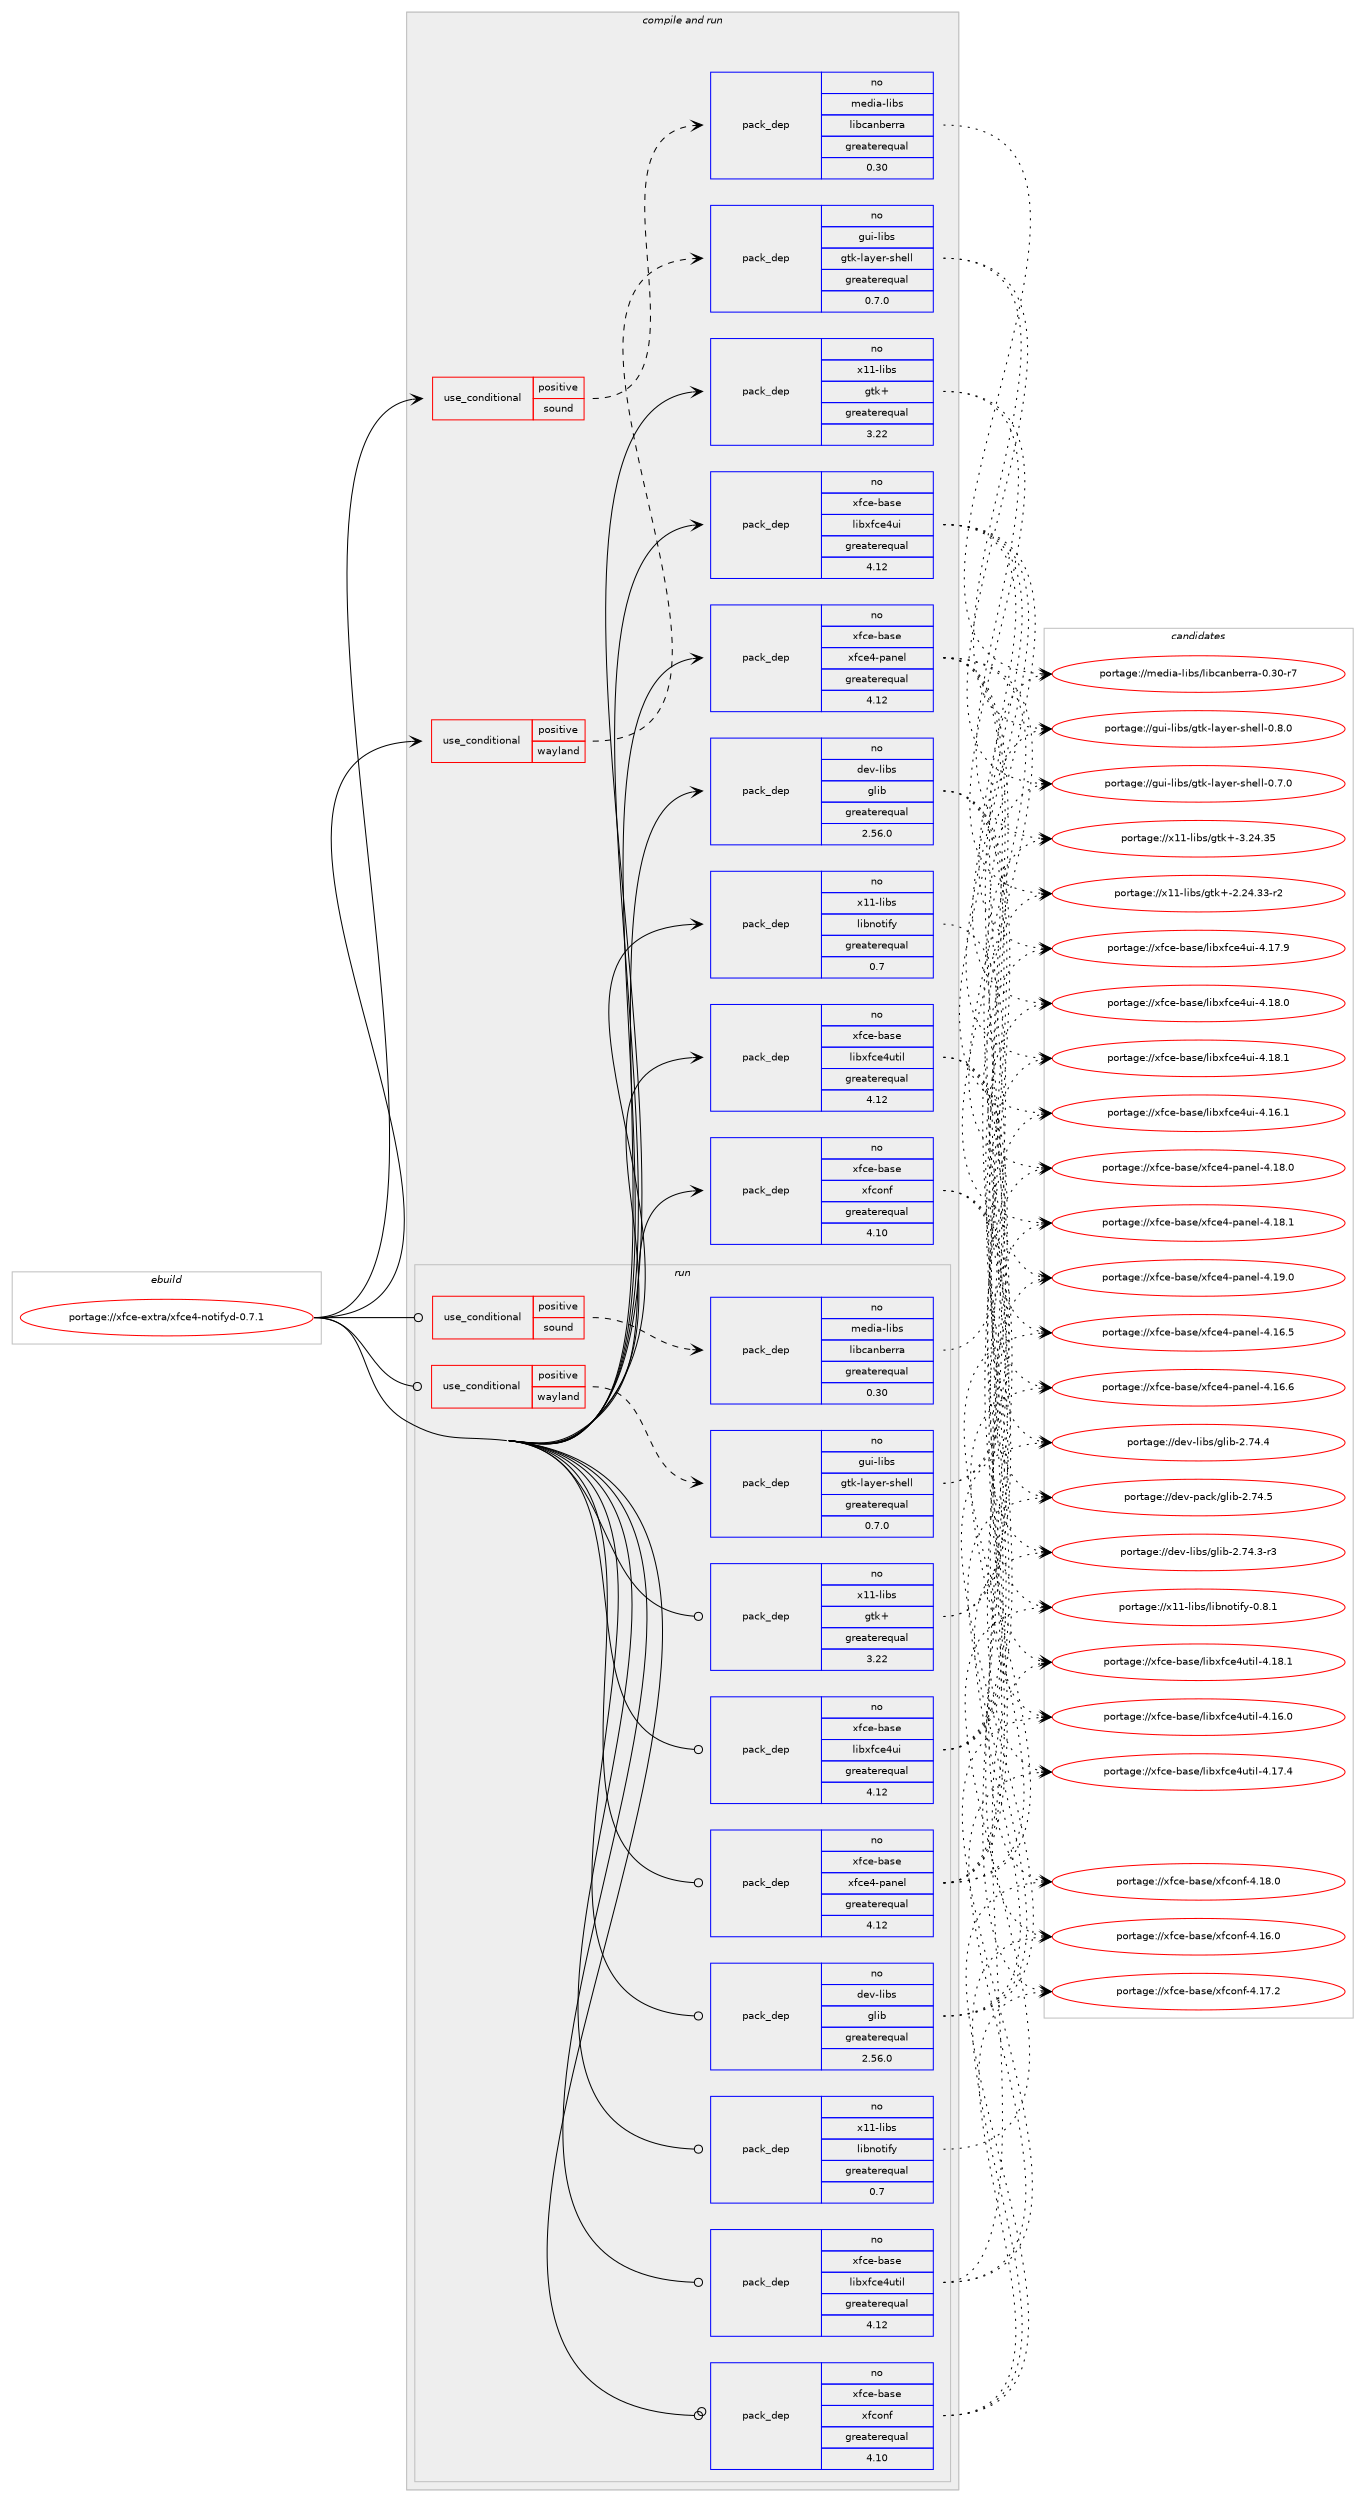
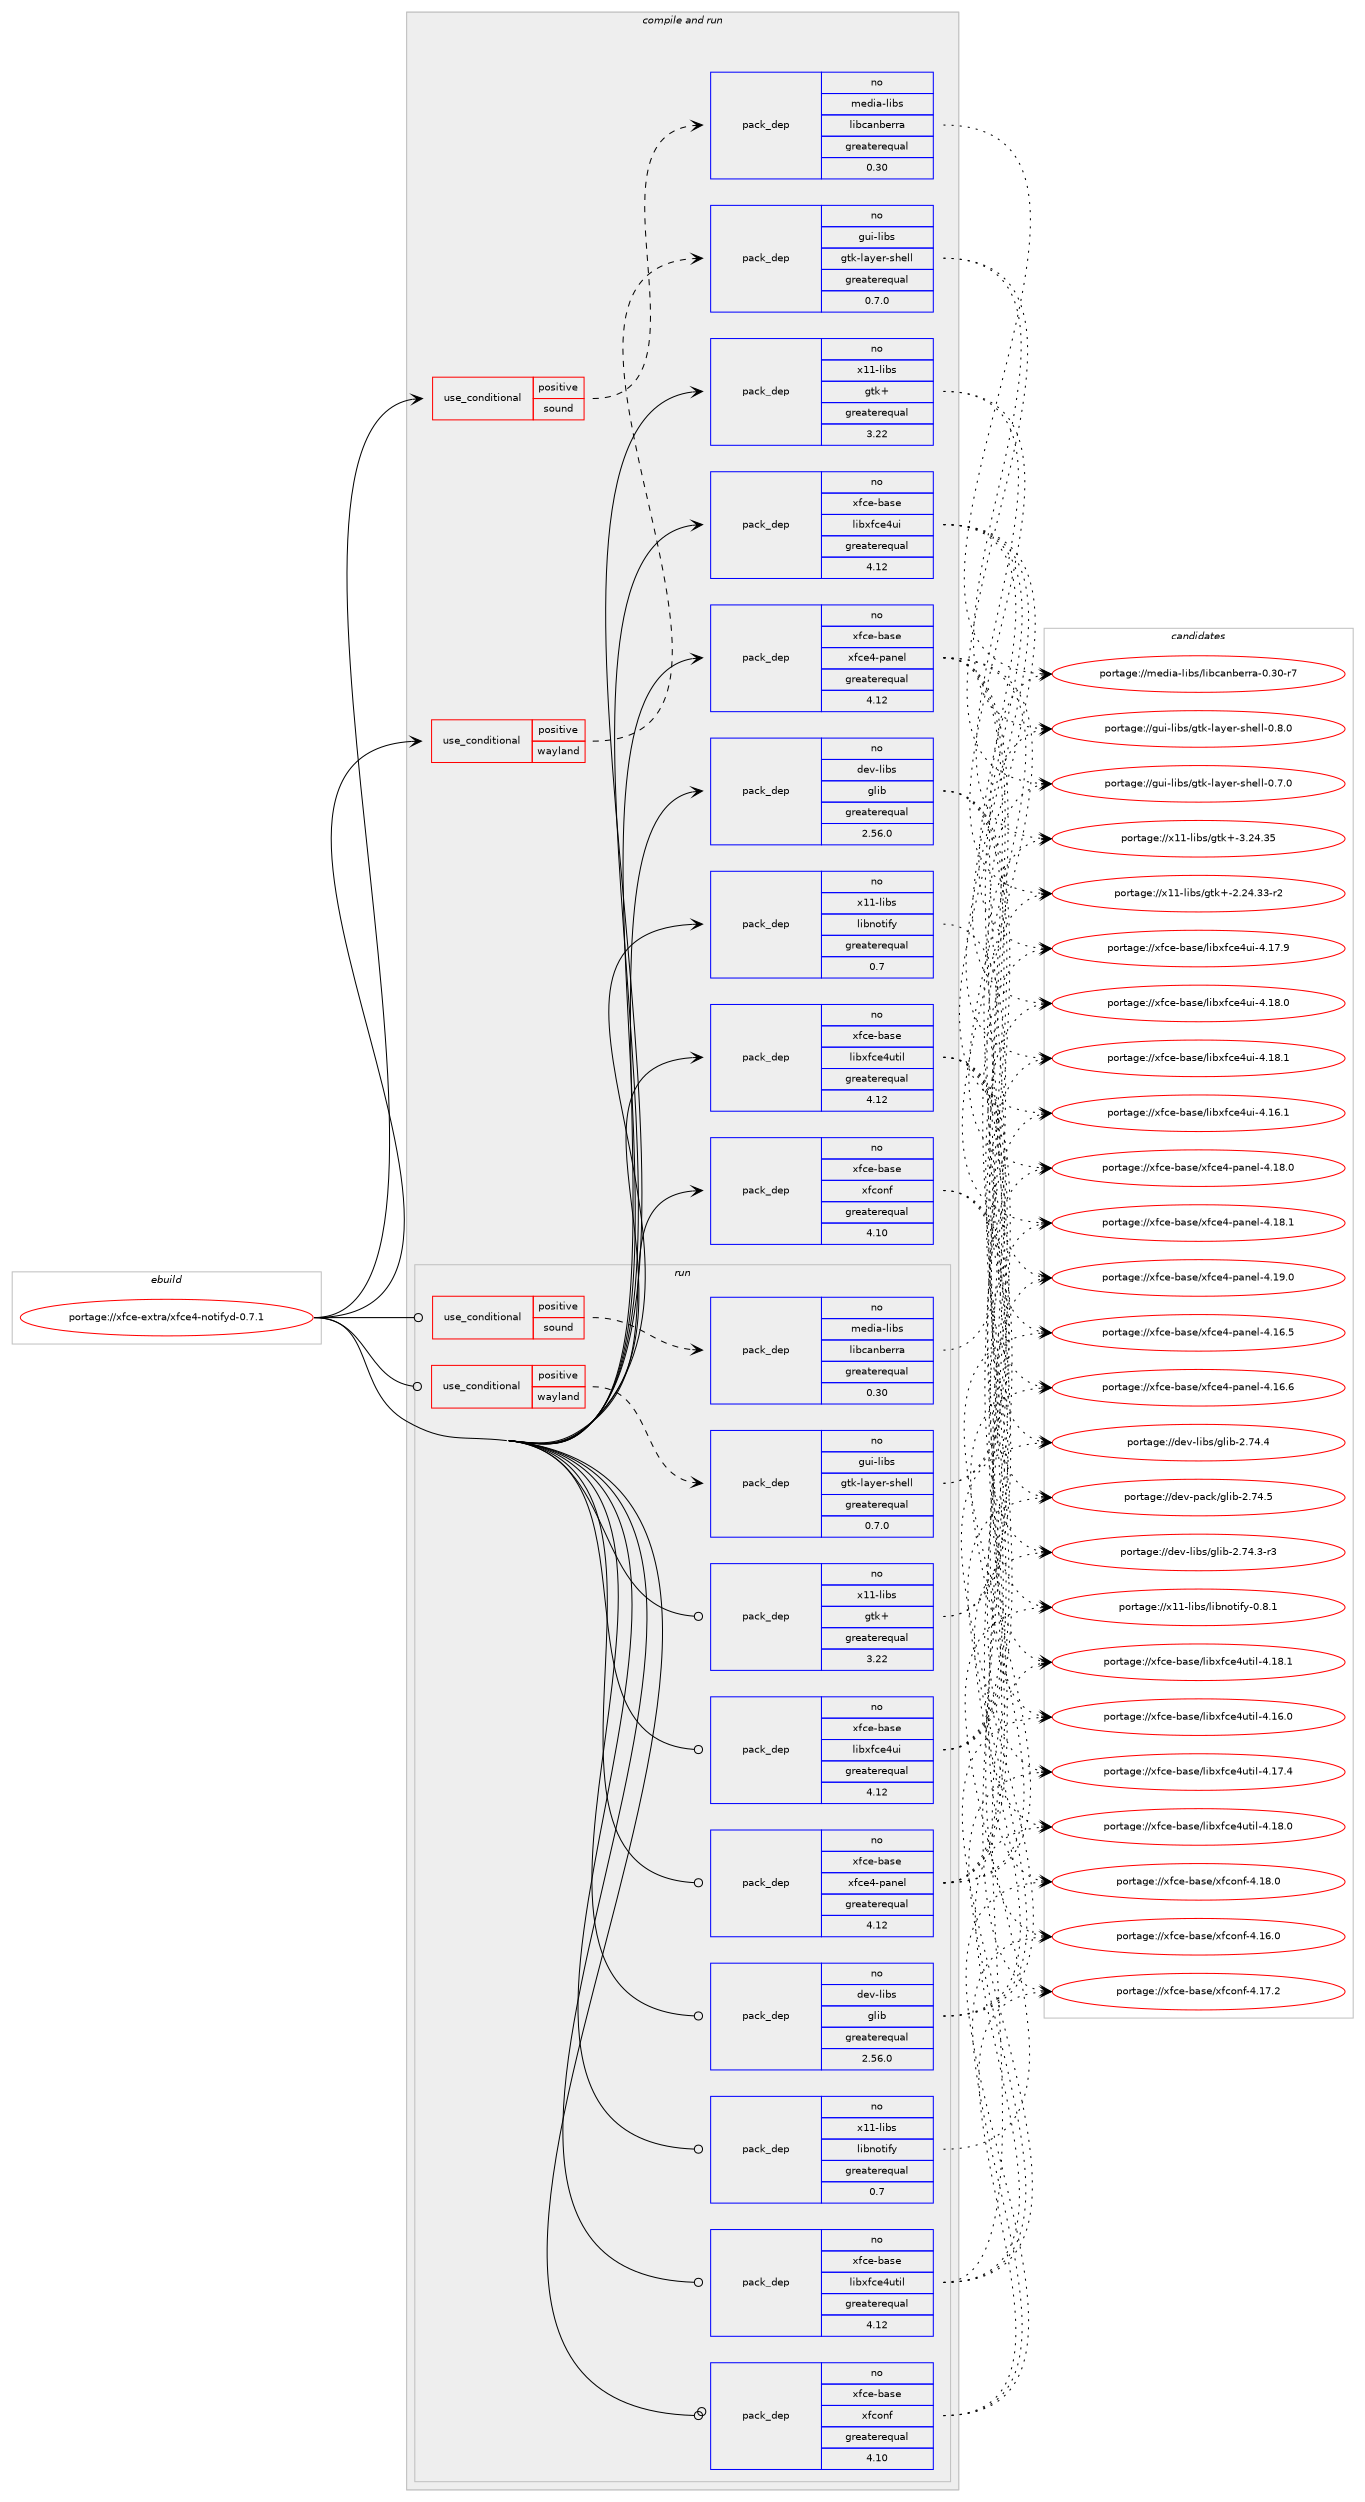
node "portage://xfce-base/libxfce4util-4.18.0": added
